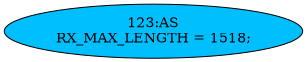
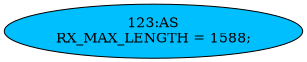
node "123:AS RX_MAX_LENGTH = 1518;": label "123:AS RX_MAX_LENGTH = 1518;" -> "123:AS RX_MAX_LENGTH = 1588;"
